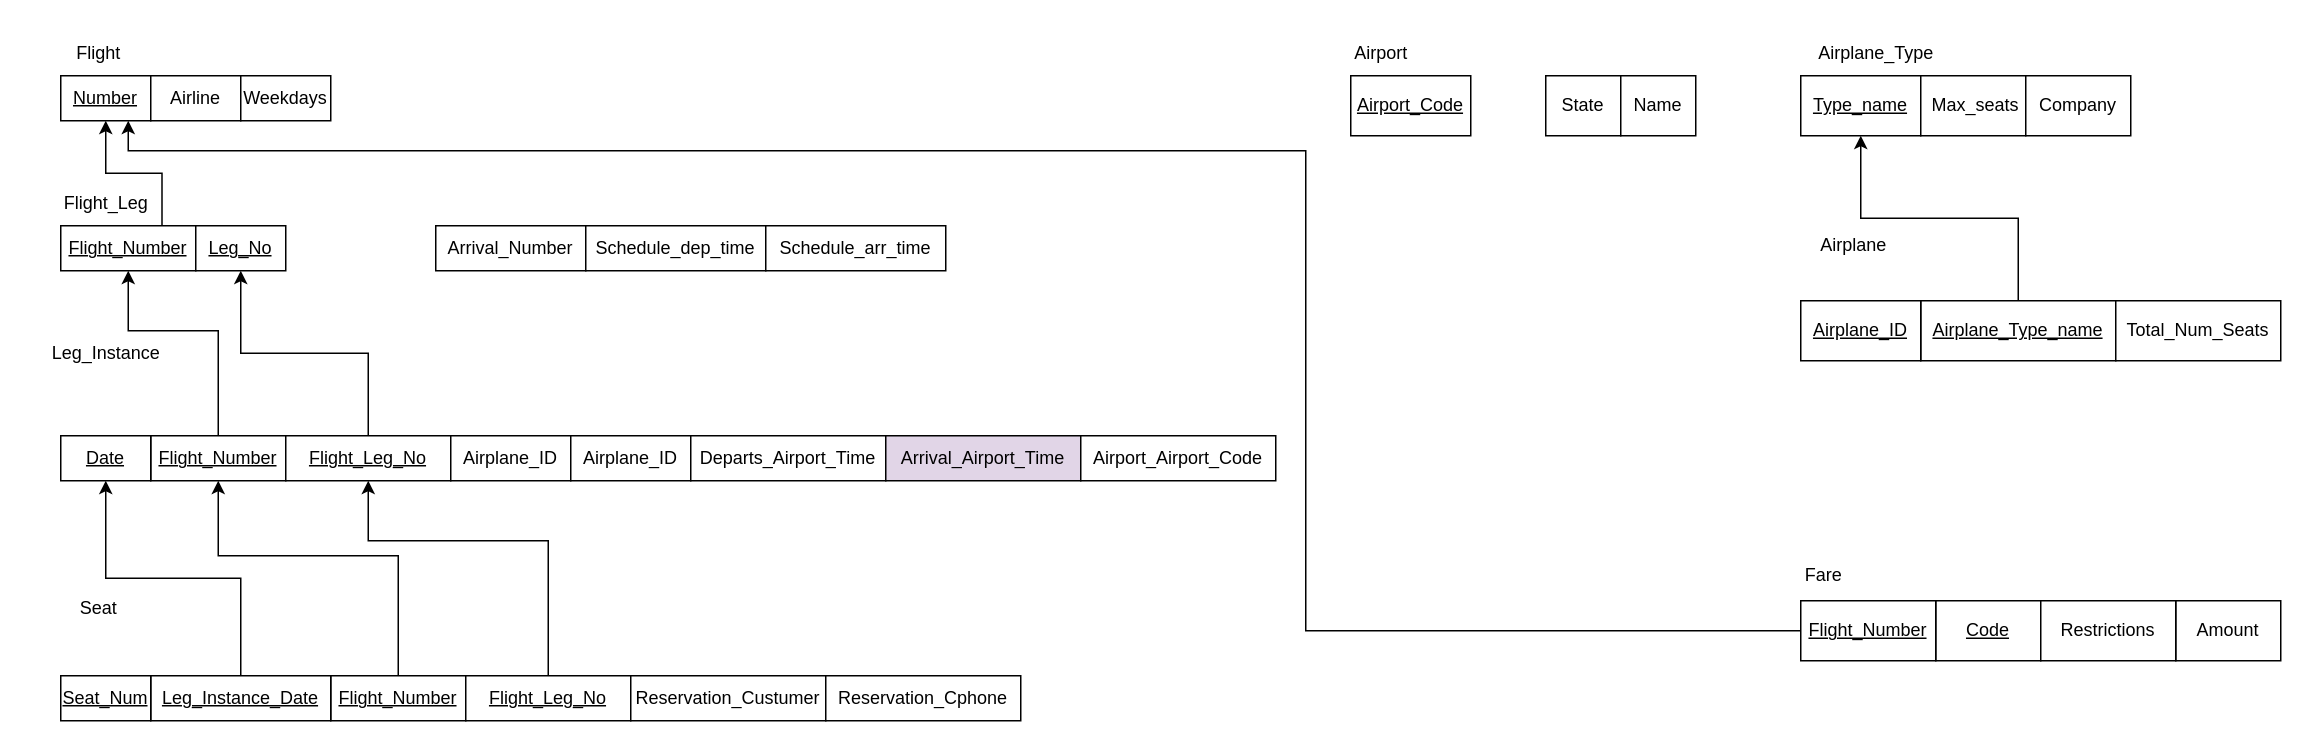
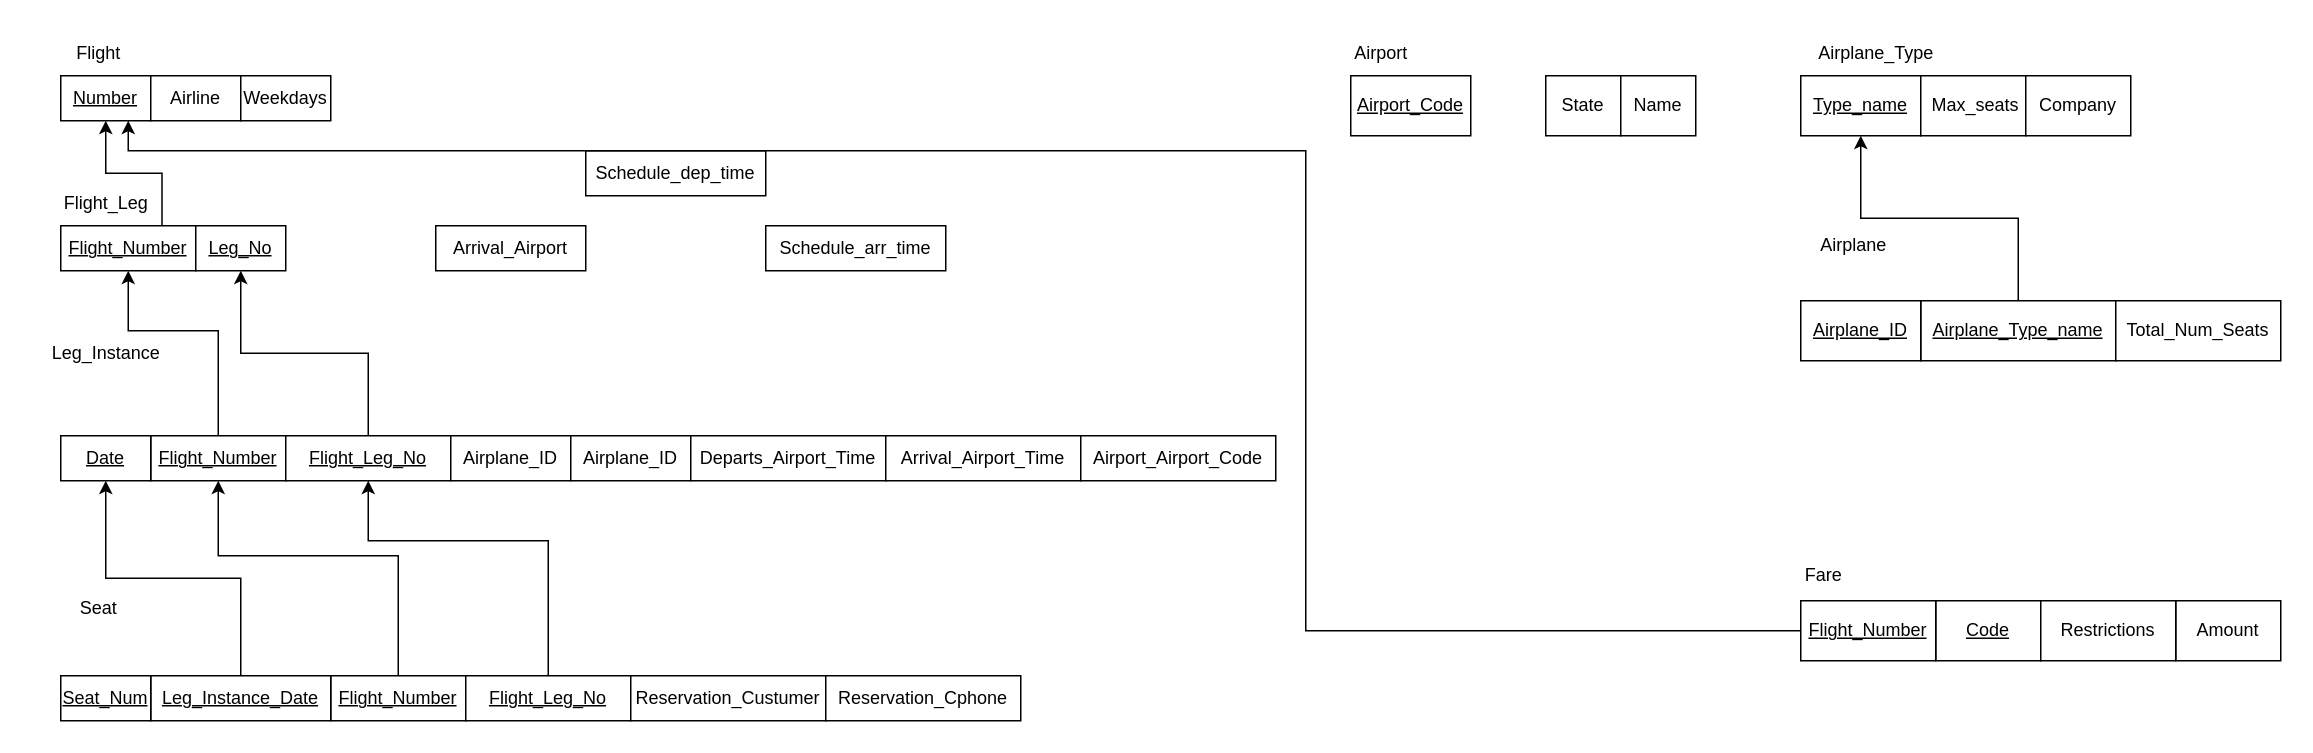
node "Arrival_Number": label "Arrival_Number" -> "Arrival_Airport"
node "Schedule_dep_time": moved (676, 248) -> (676, 173)
node "Arrival_Airport_Time": fillcolor #e1d5e7 -> #ffffff
